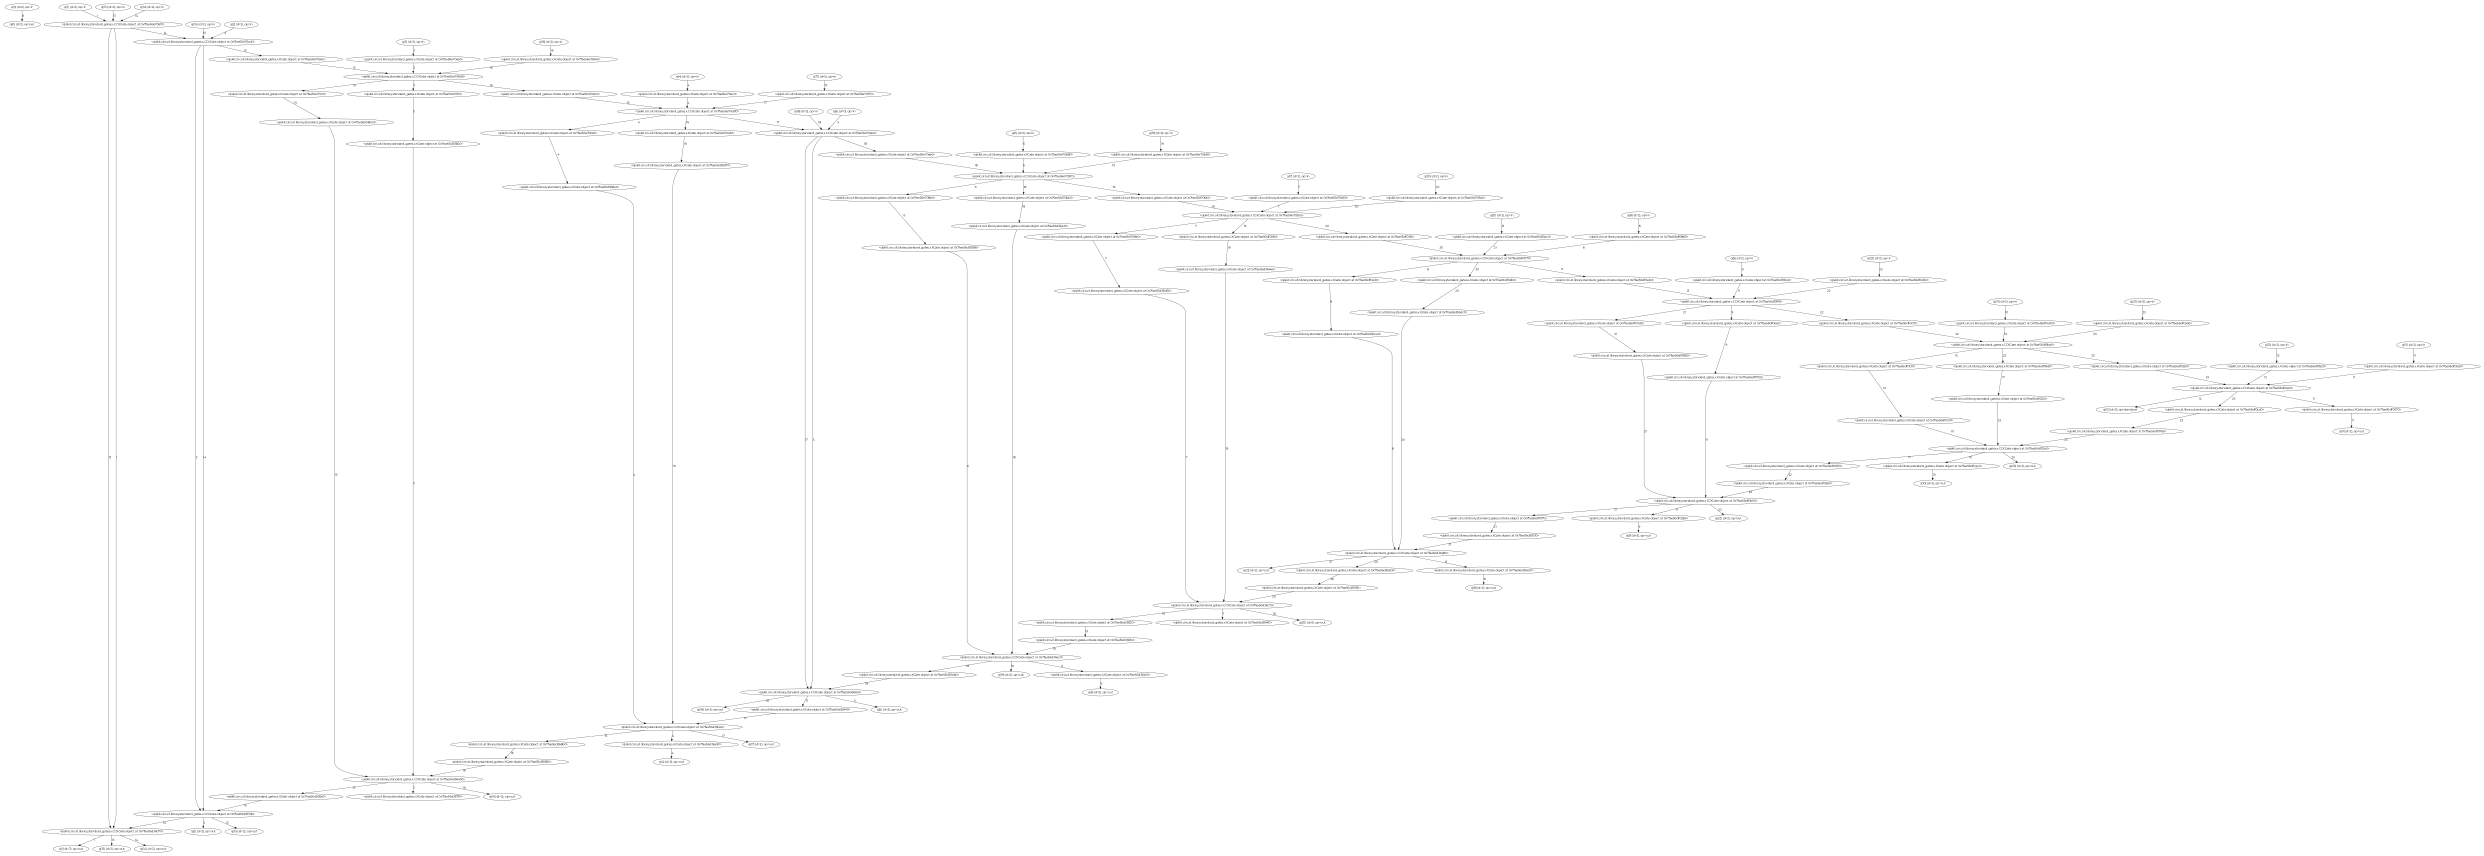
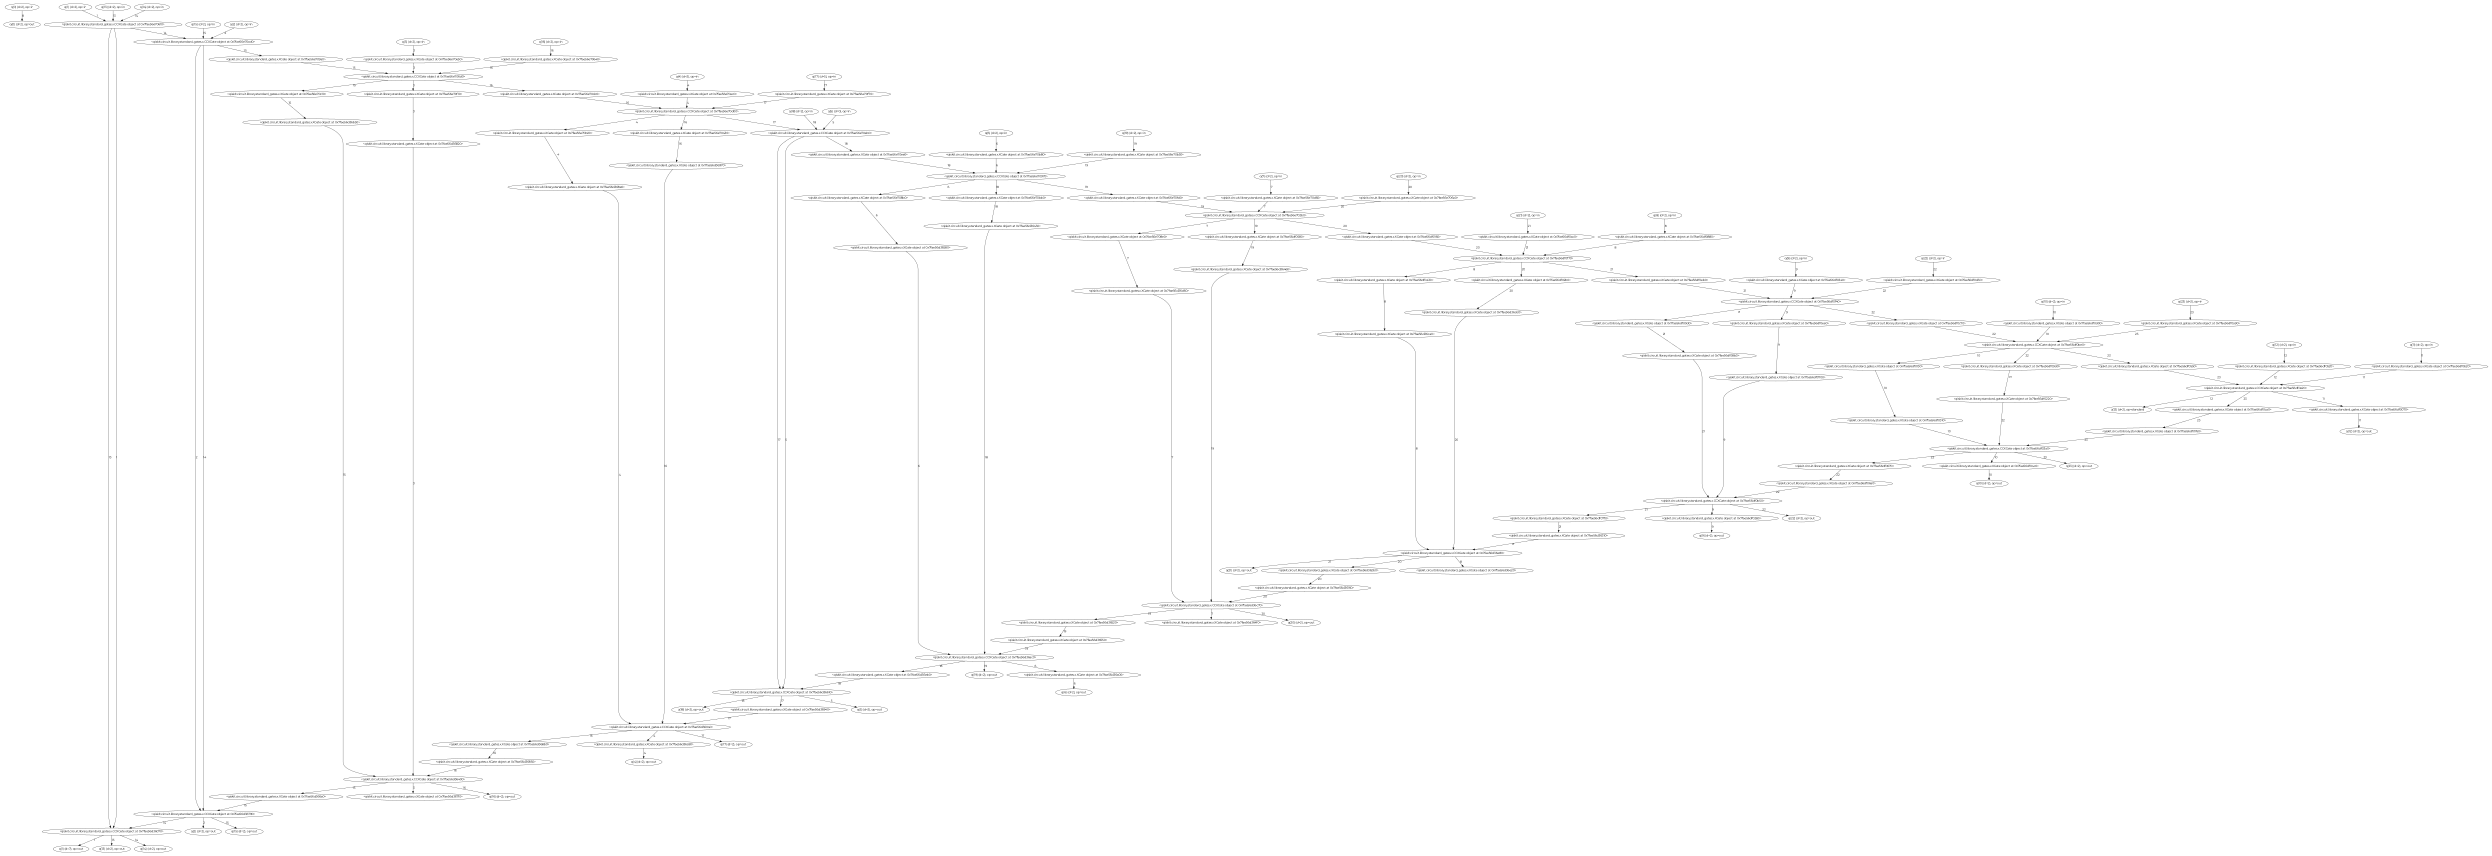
node "q(11) (d=2), op=out": label "q(11) (d=2), op=out" -> "q(12) (d=2), op=out"
node "q(8) (d=2), op=out": removed
